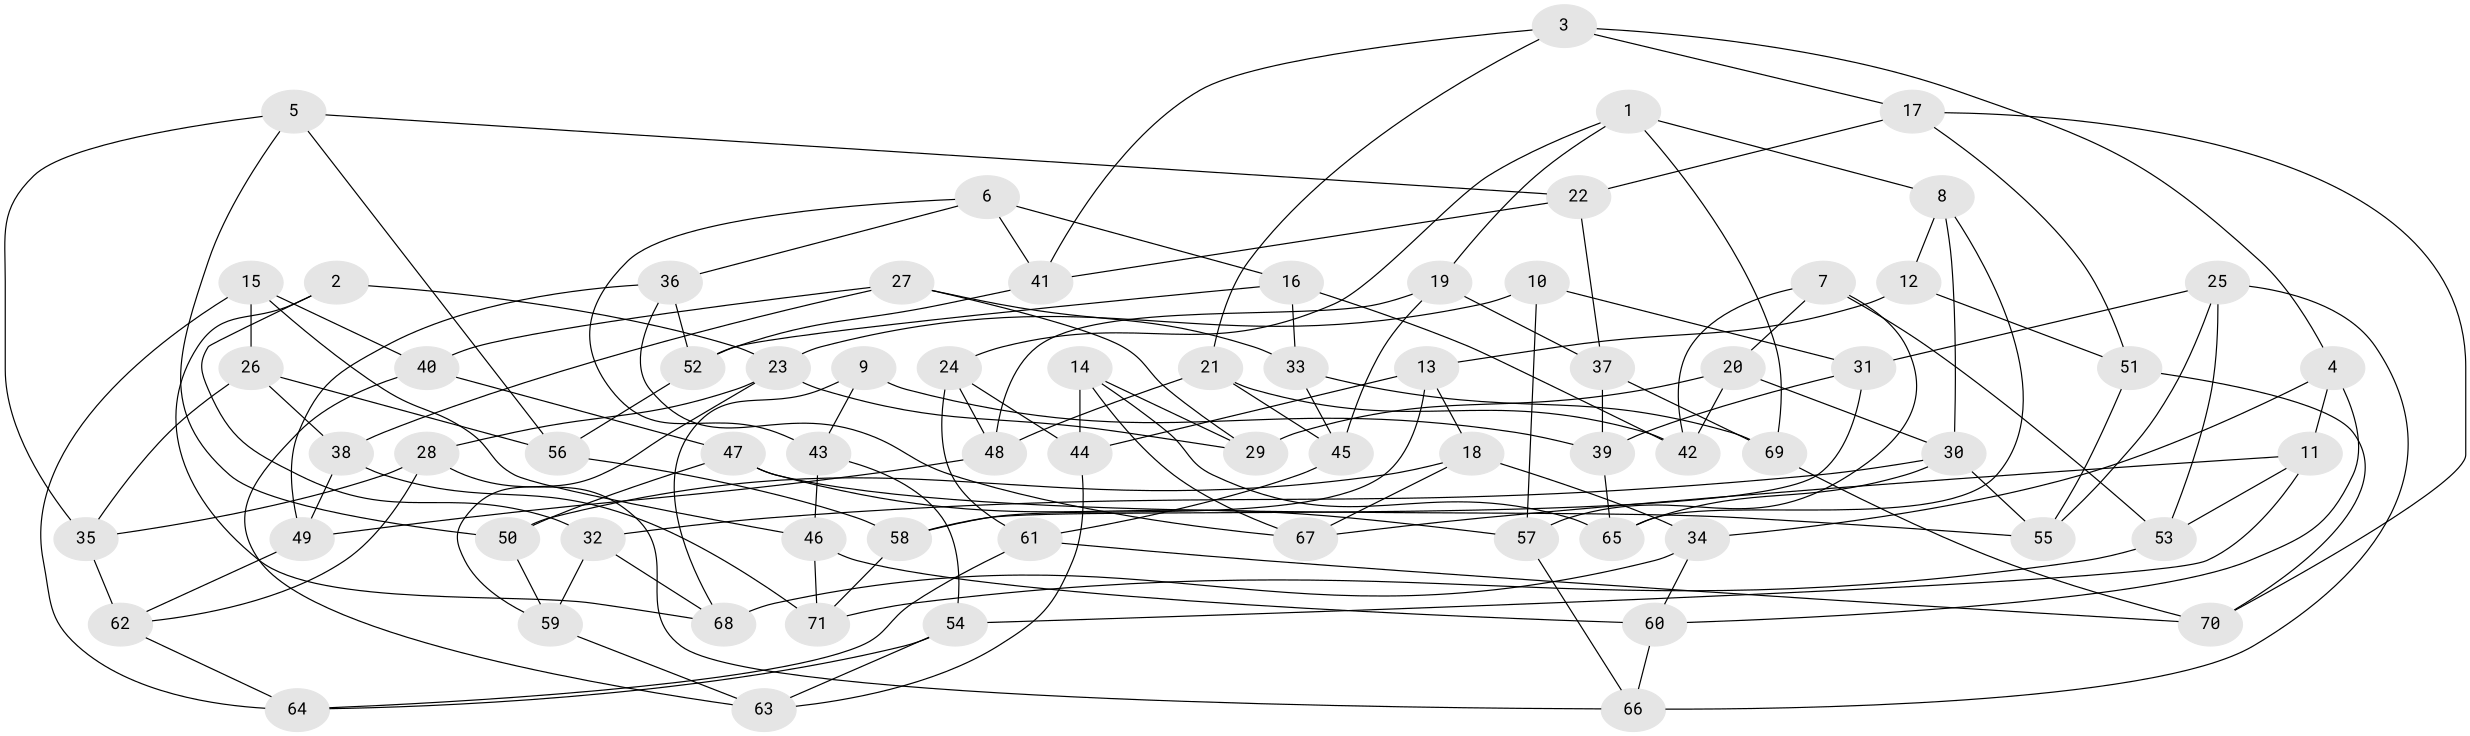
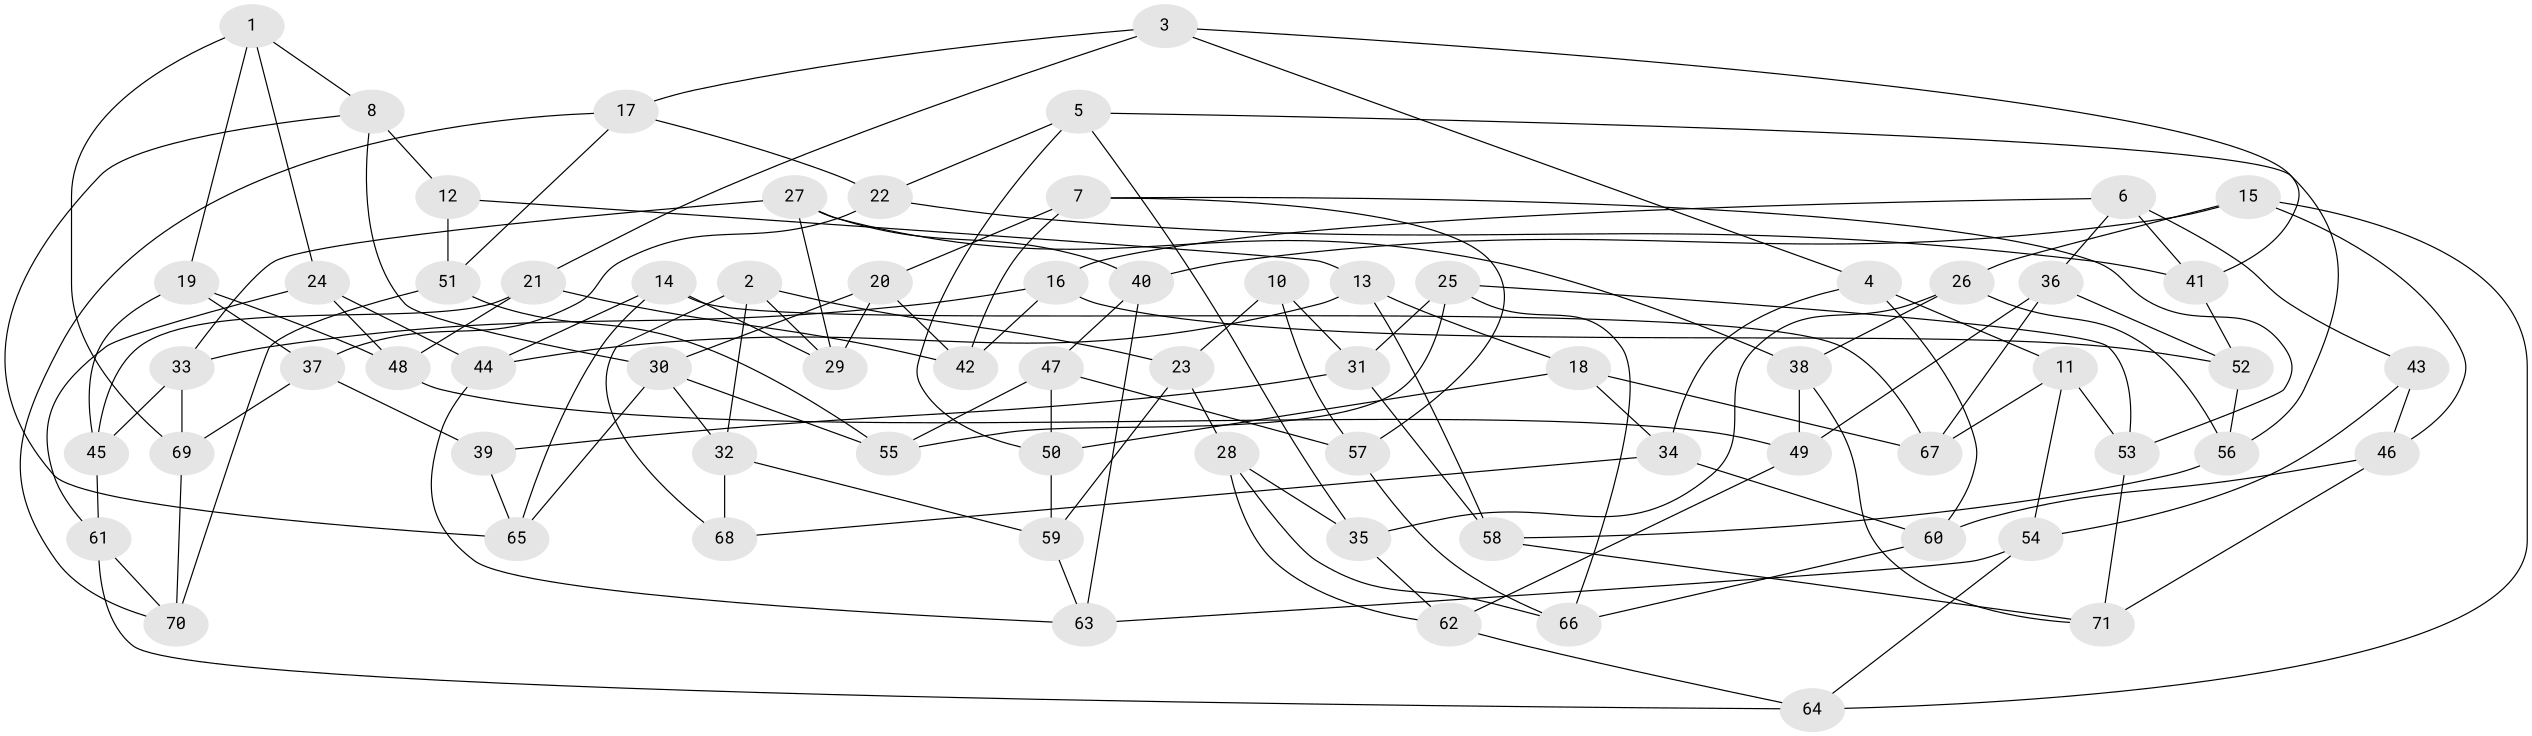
node "9": removed
edge "23" -- "29": now "2" -- "29"
